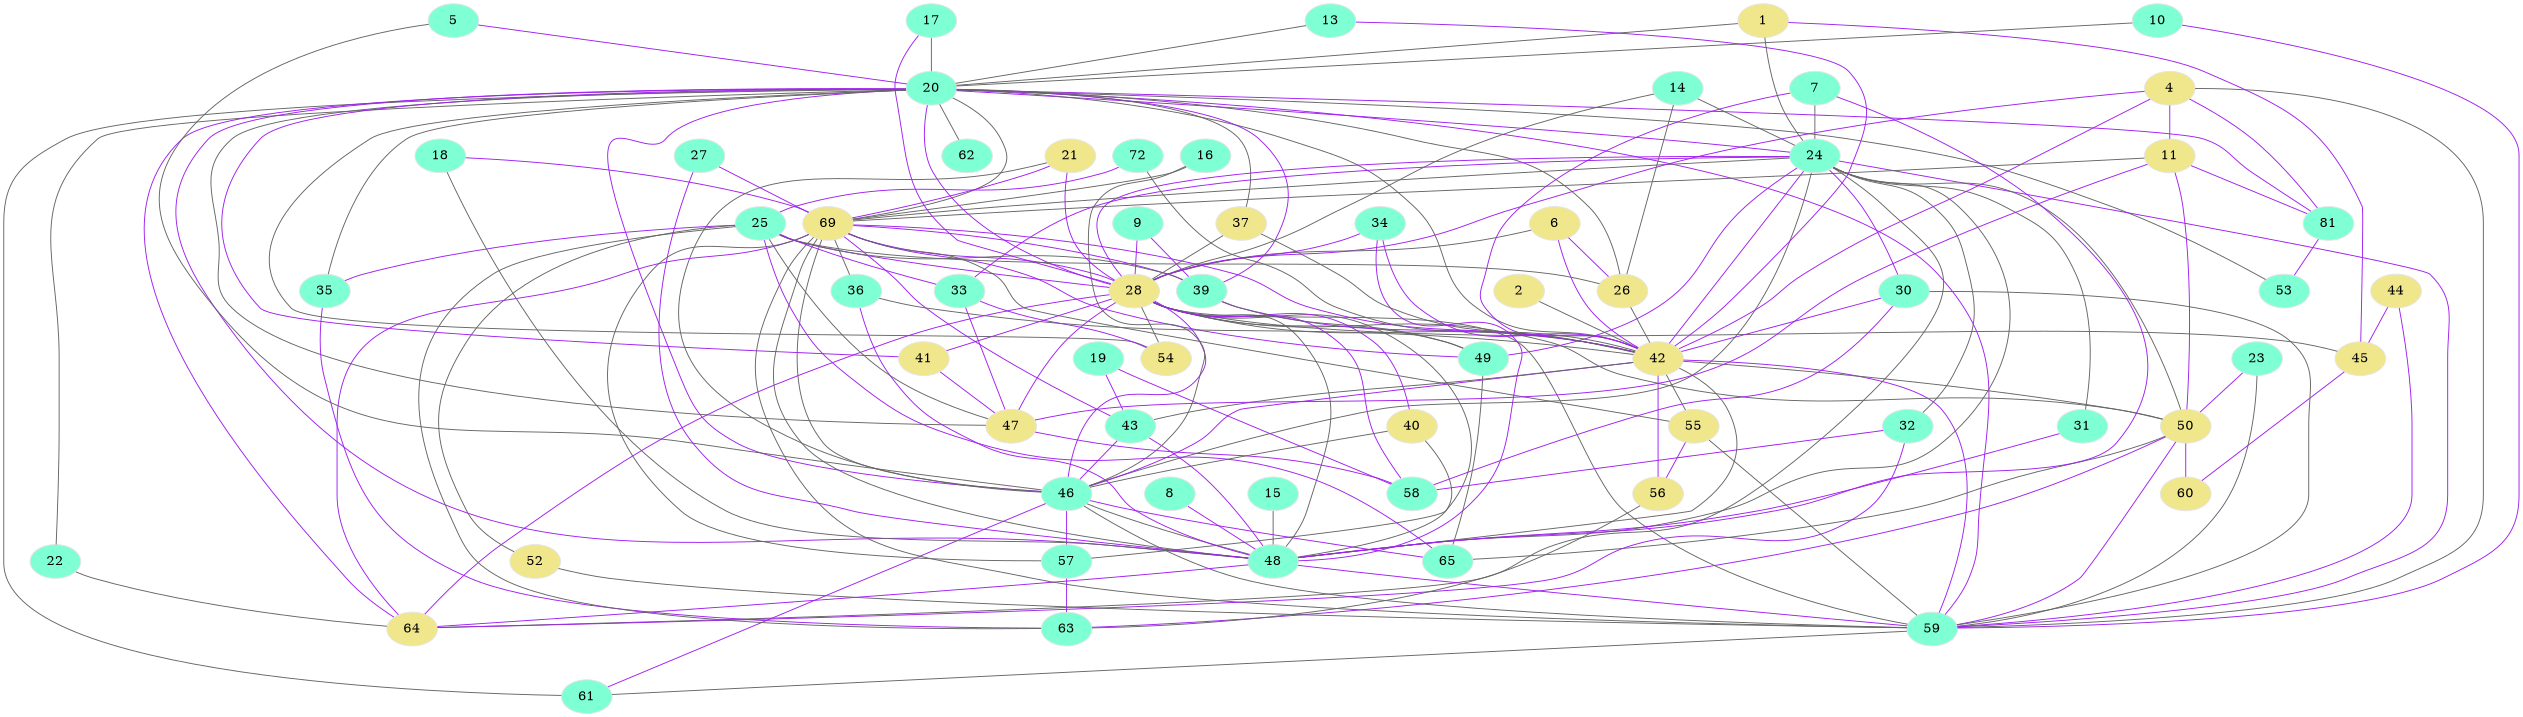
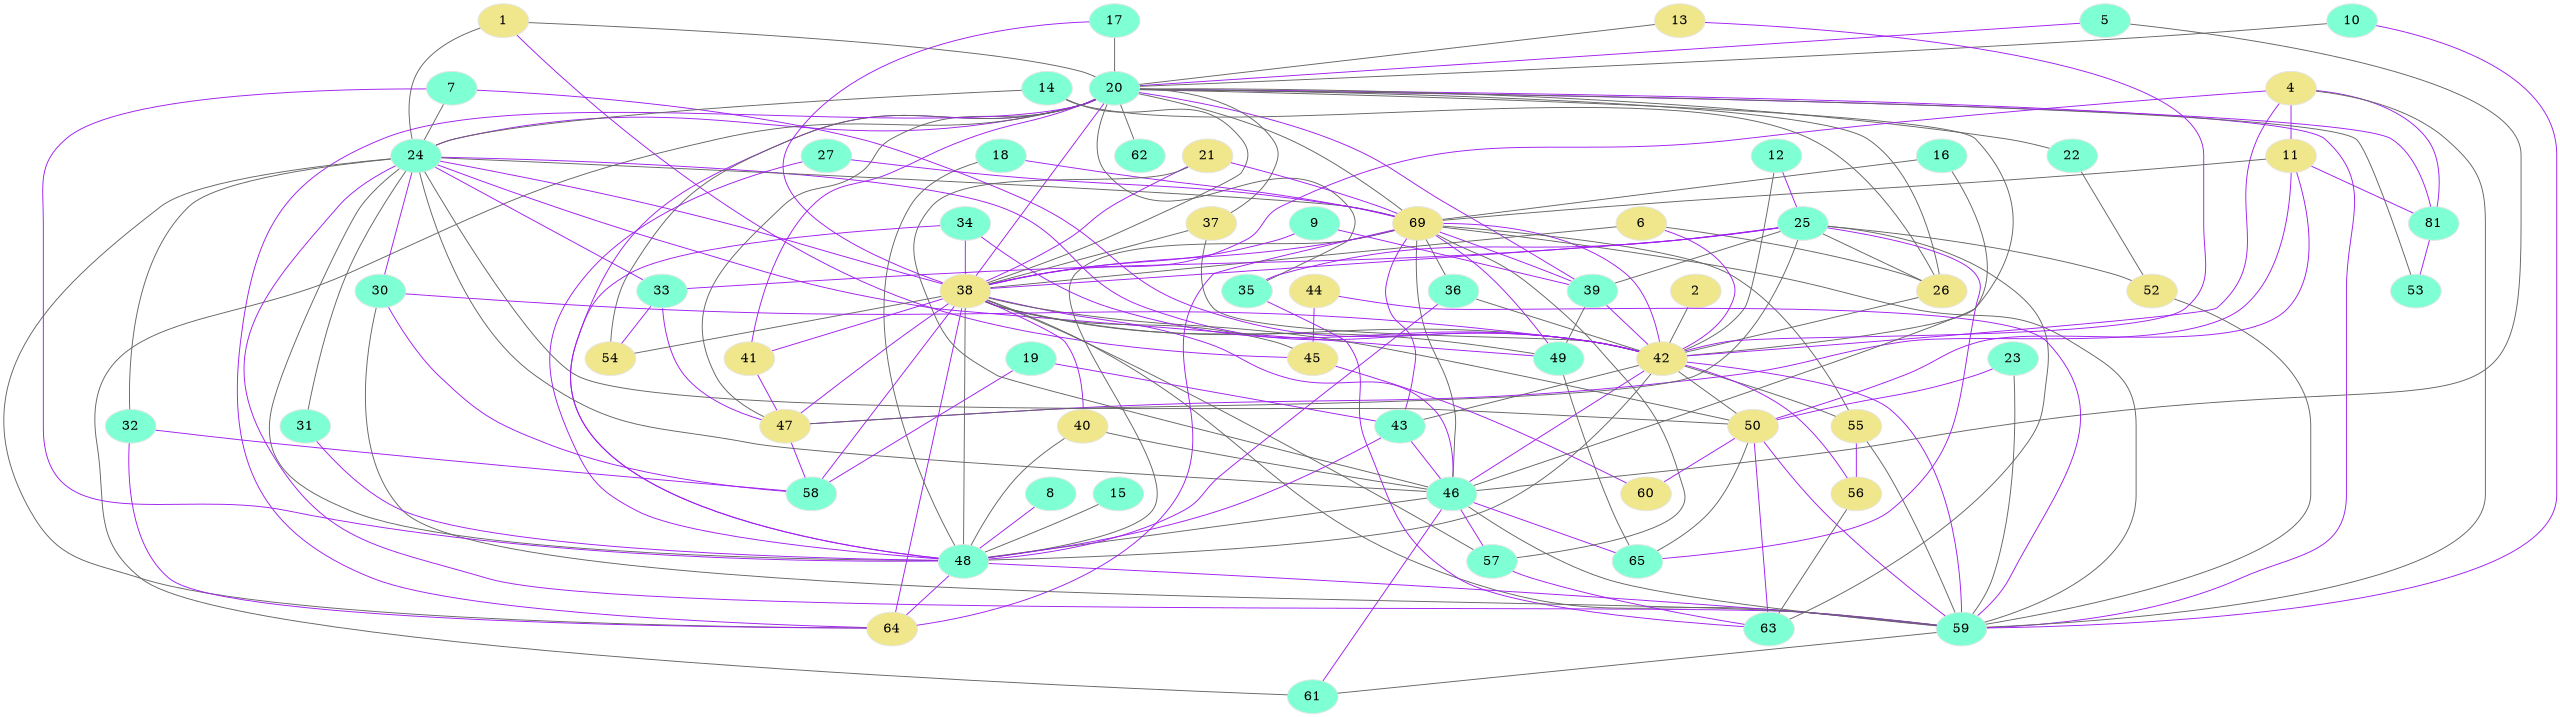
node "13": fillcolor aquamarine -> khaki
node "72": label "72" -> "12"
edge "6" -- "26": color purple -> gray40
node "28": label "28" -> "38"
edge "20" -- "46": removed
edge "22" -- "64": now "22" -- "52"
